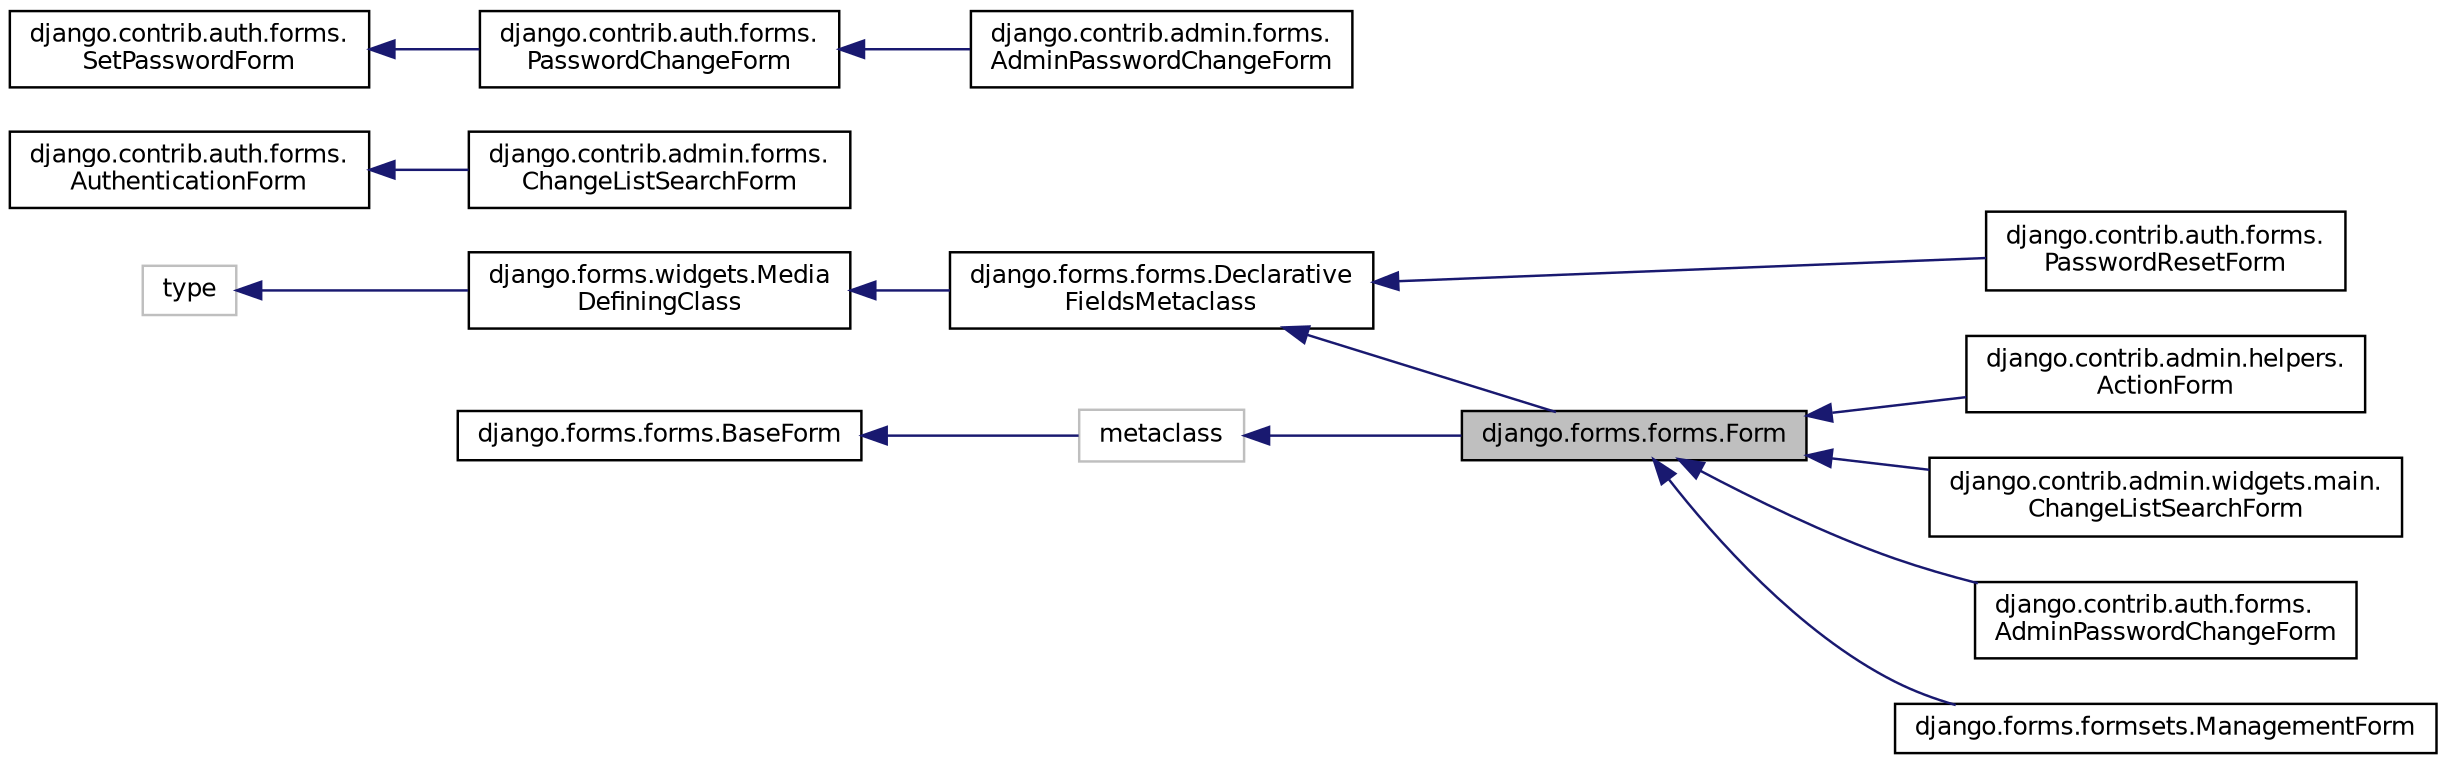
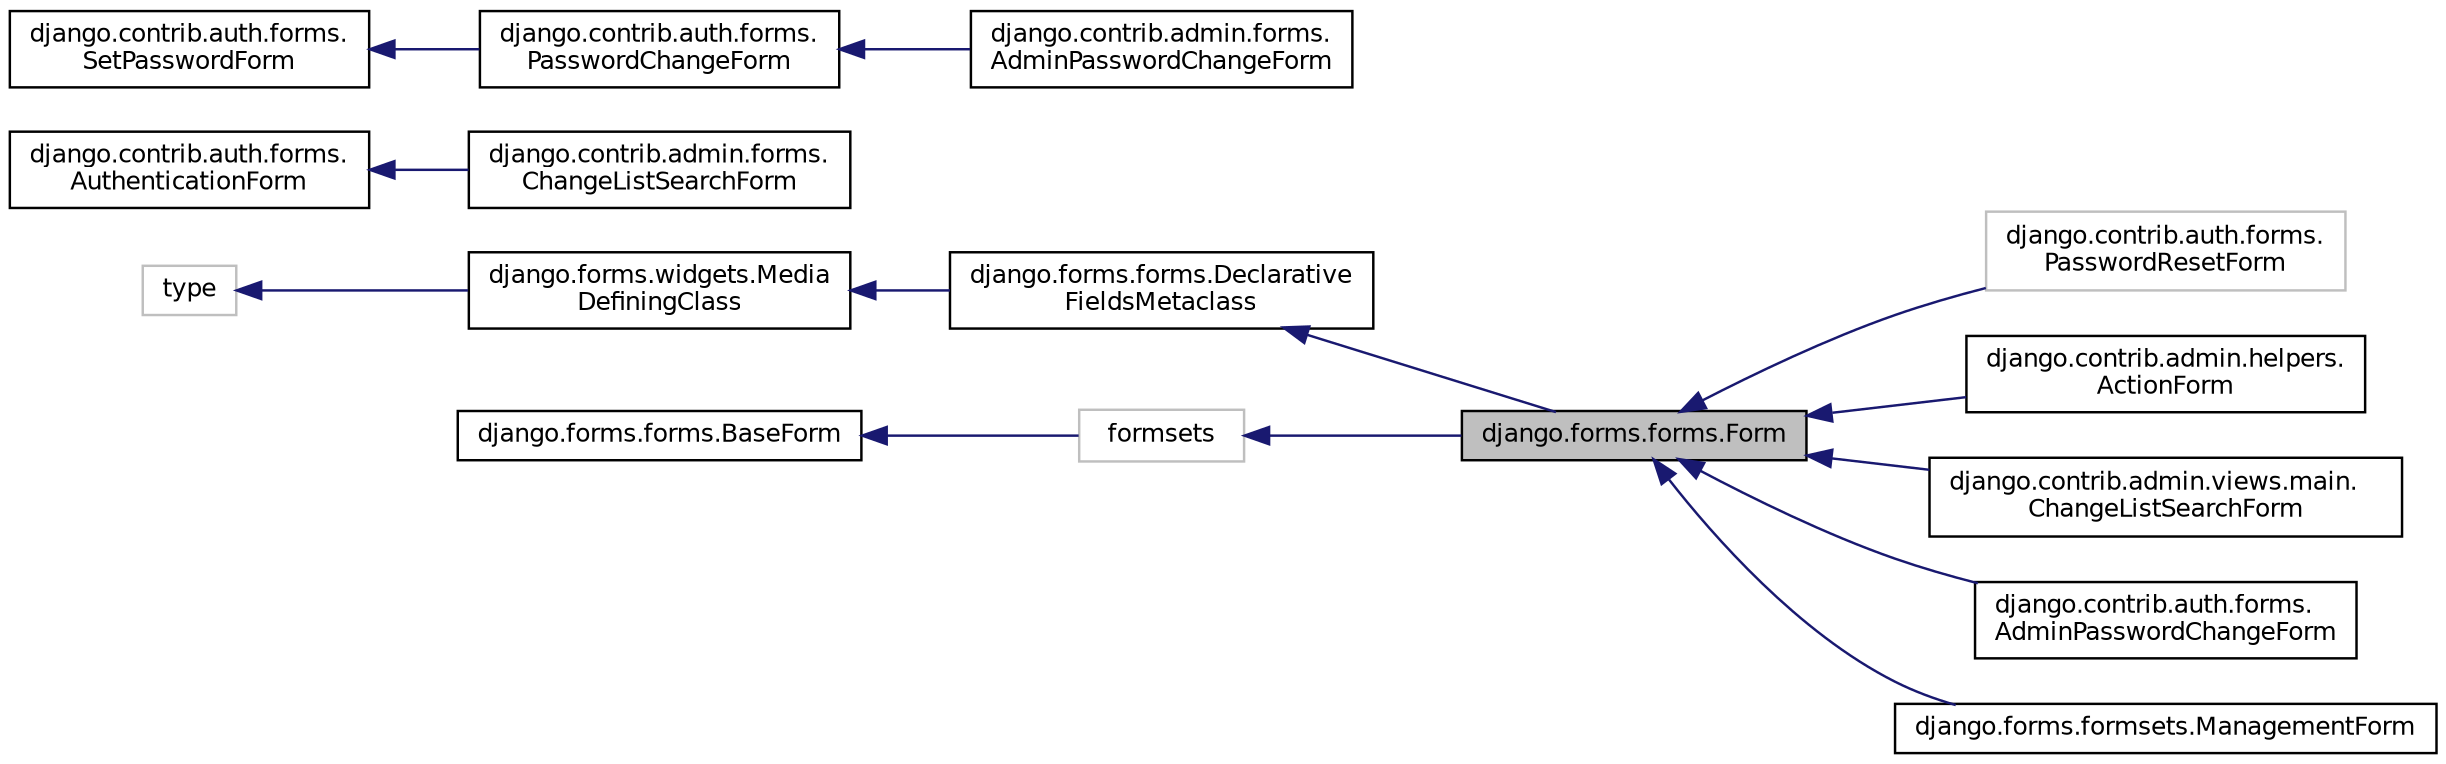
node "django.contrib.auth.forms. PasswordResetForm": color black -> grey75
edge "django.contrib.auth.forms. PasswordResetForm" -> "django.forms.forms.Declarative FieldsMetaclass": now "django.contrib.auth.forms. PasswordResetForm" -> "django.forms.forms.Form"
node "metaclass": label "metaclass" -> "formsets"
node "django.contrib.admin.widgets.main. ChangeListSearchForm": label "django.contrib.admin.widgets.main. ChangeListSearchForm" -> "django.contrib.admin.views.main. ChangeListSearchForm"
